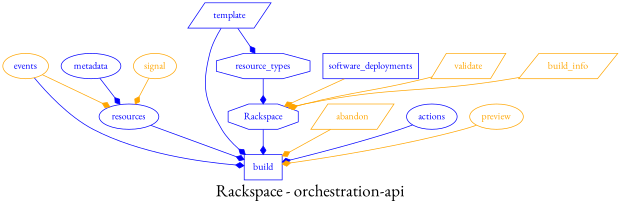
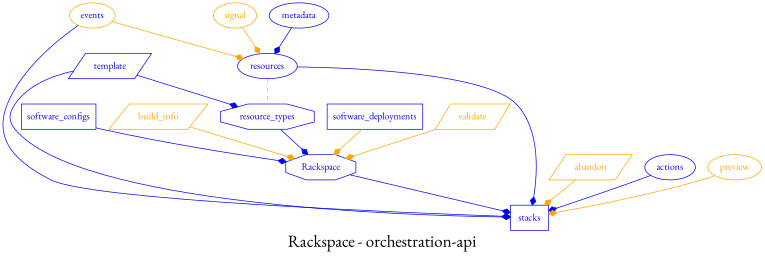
edge "resources" -- "resource_types": added
node "software_configs": added
node "build": label "build" -> "stacks"
